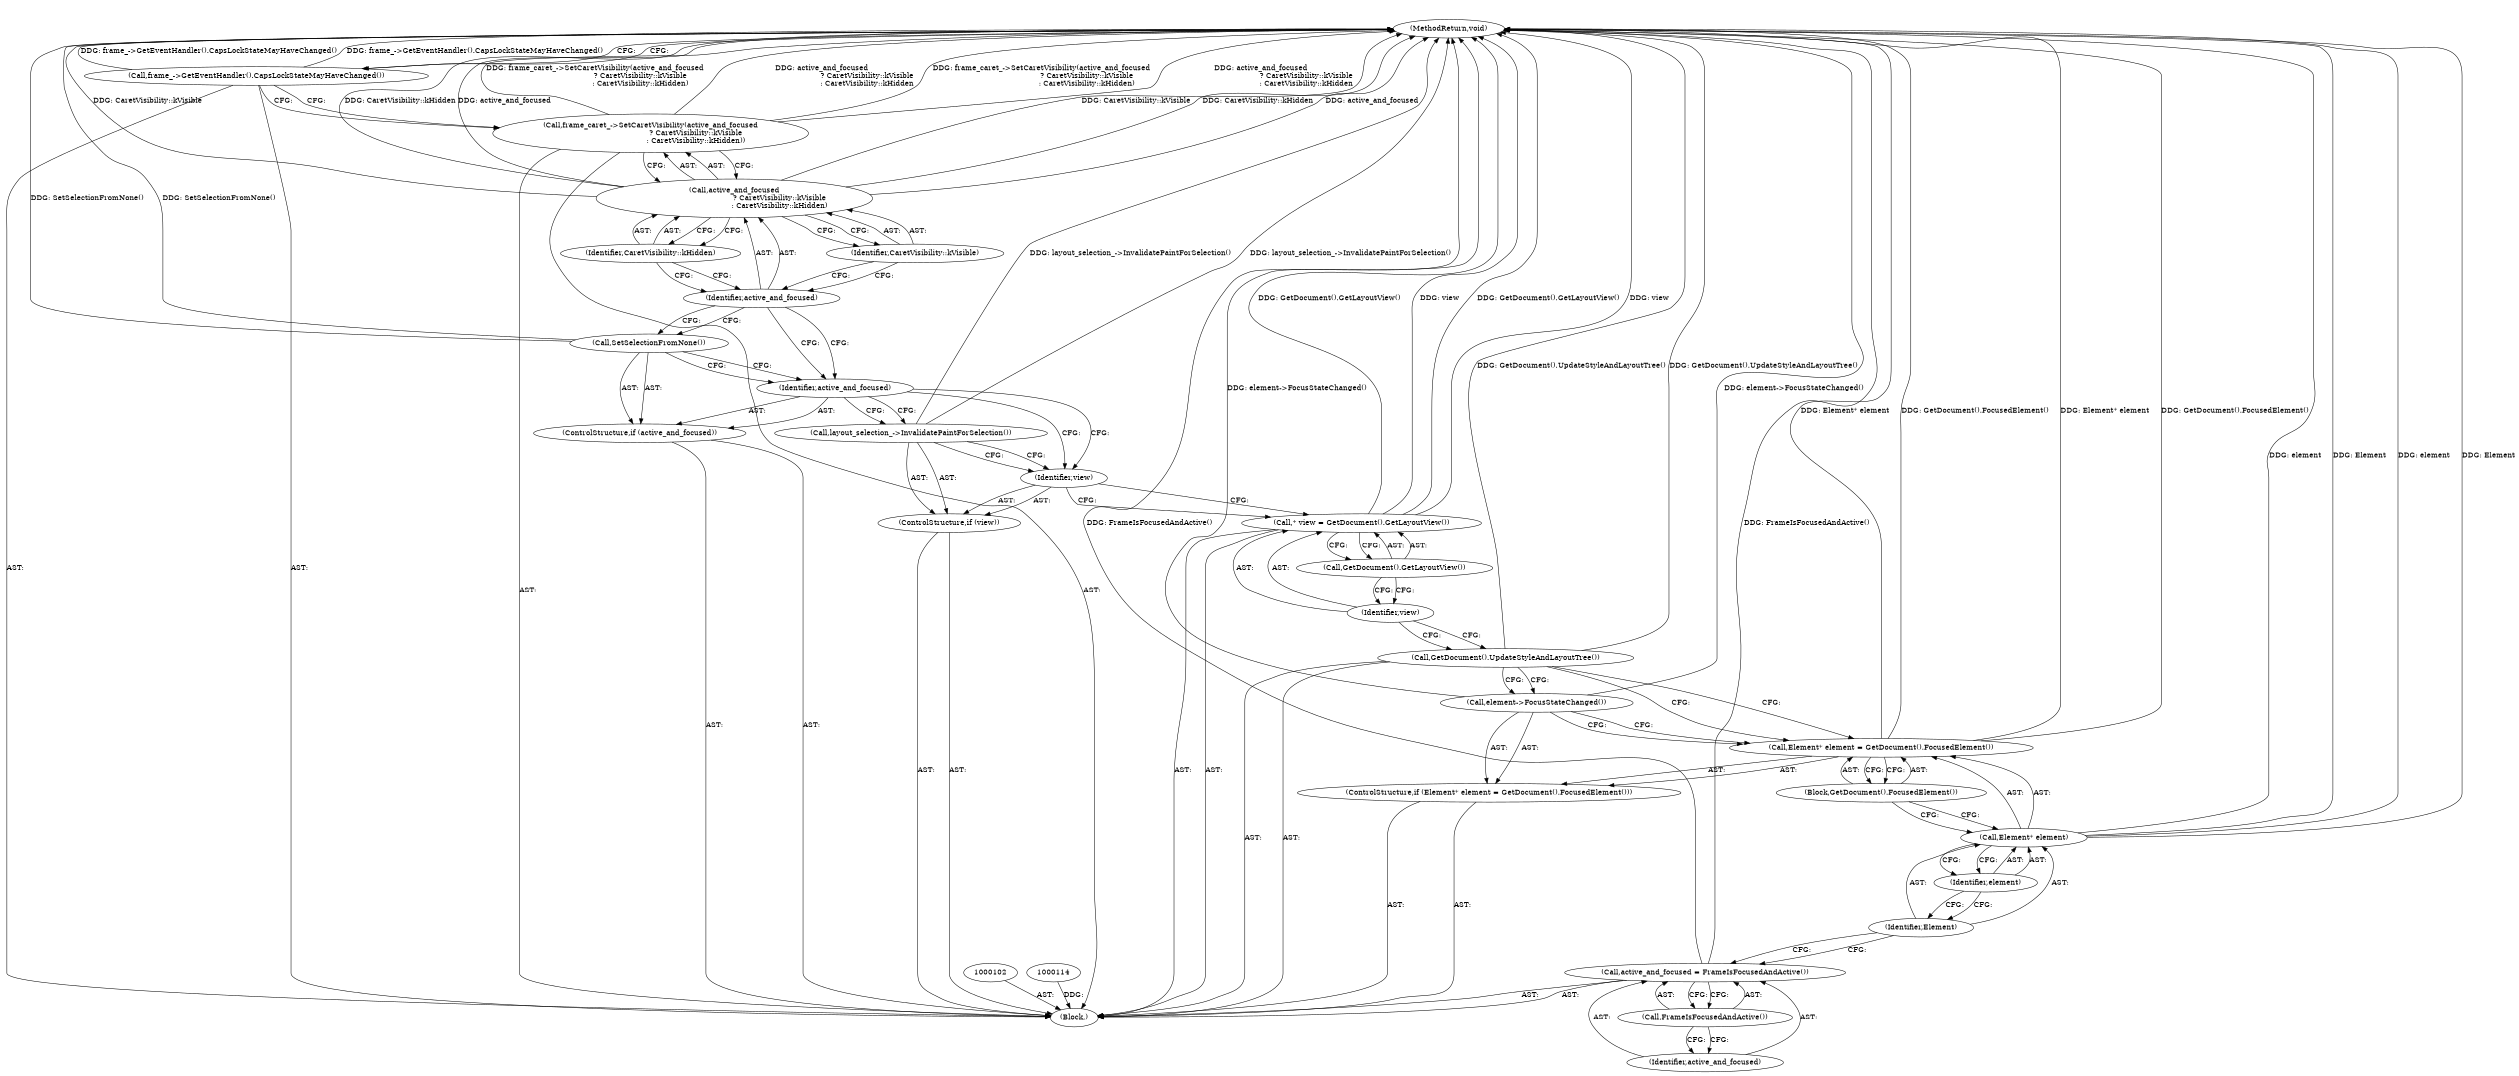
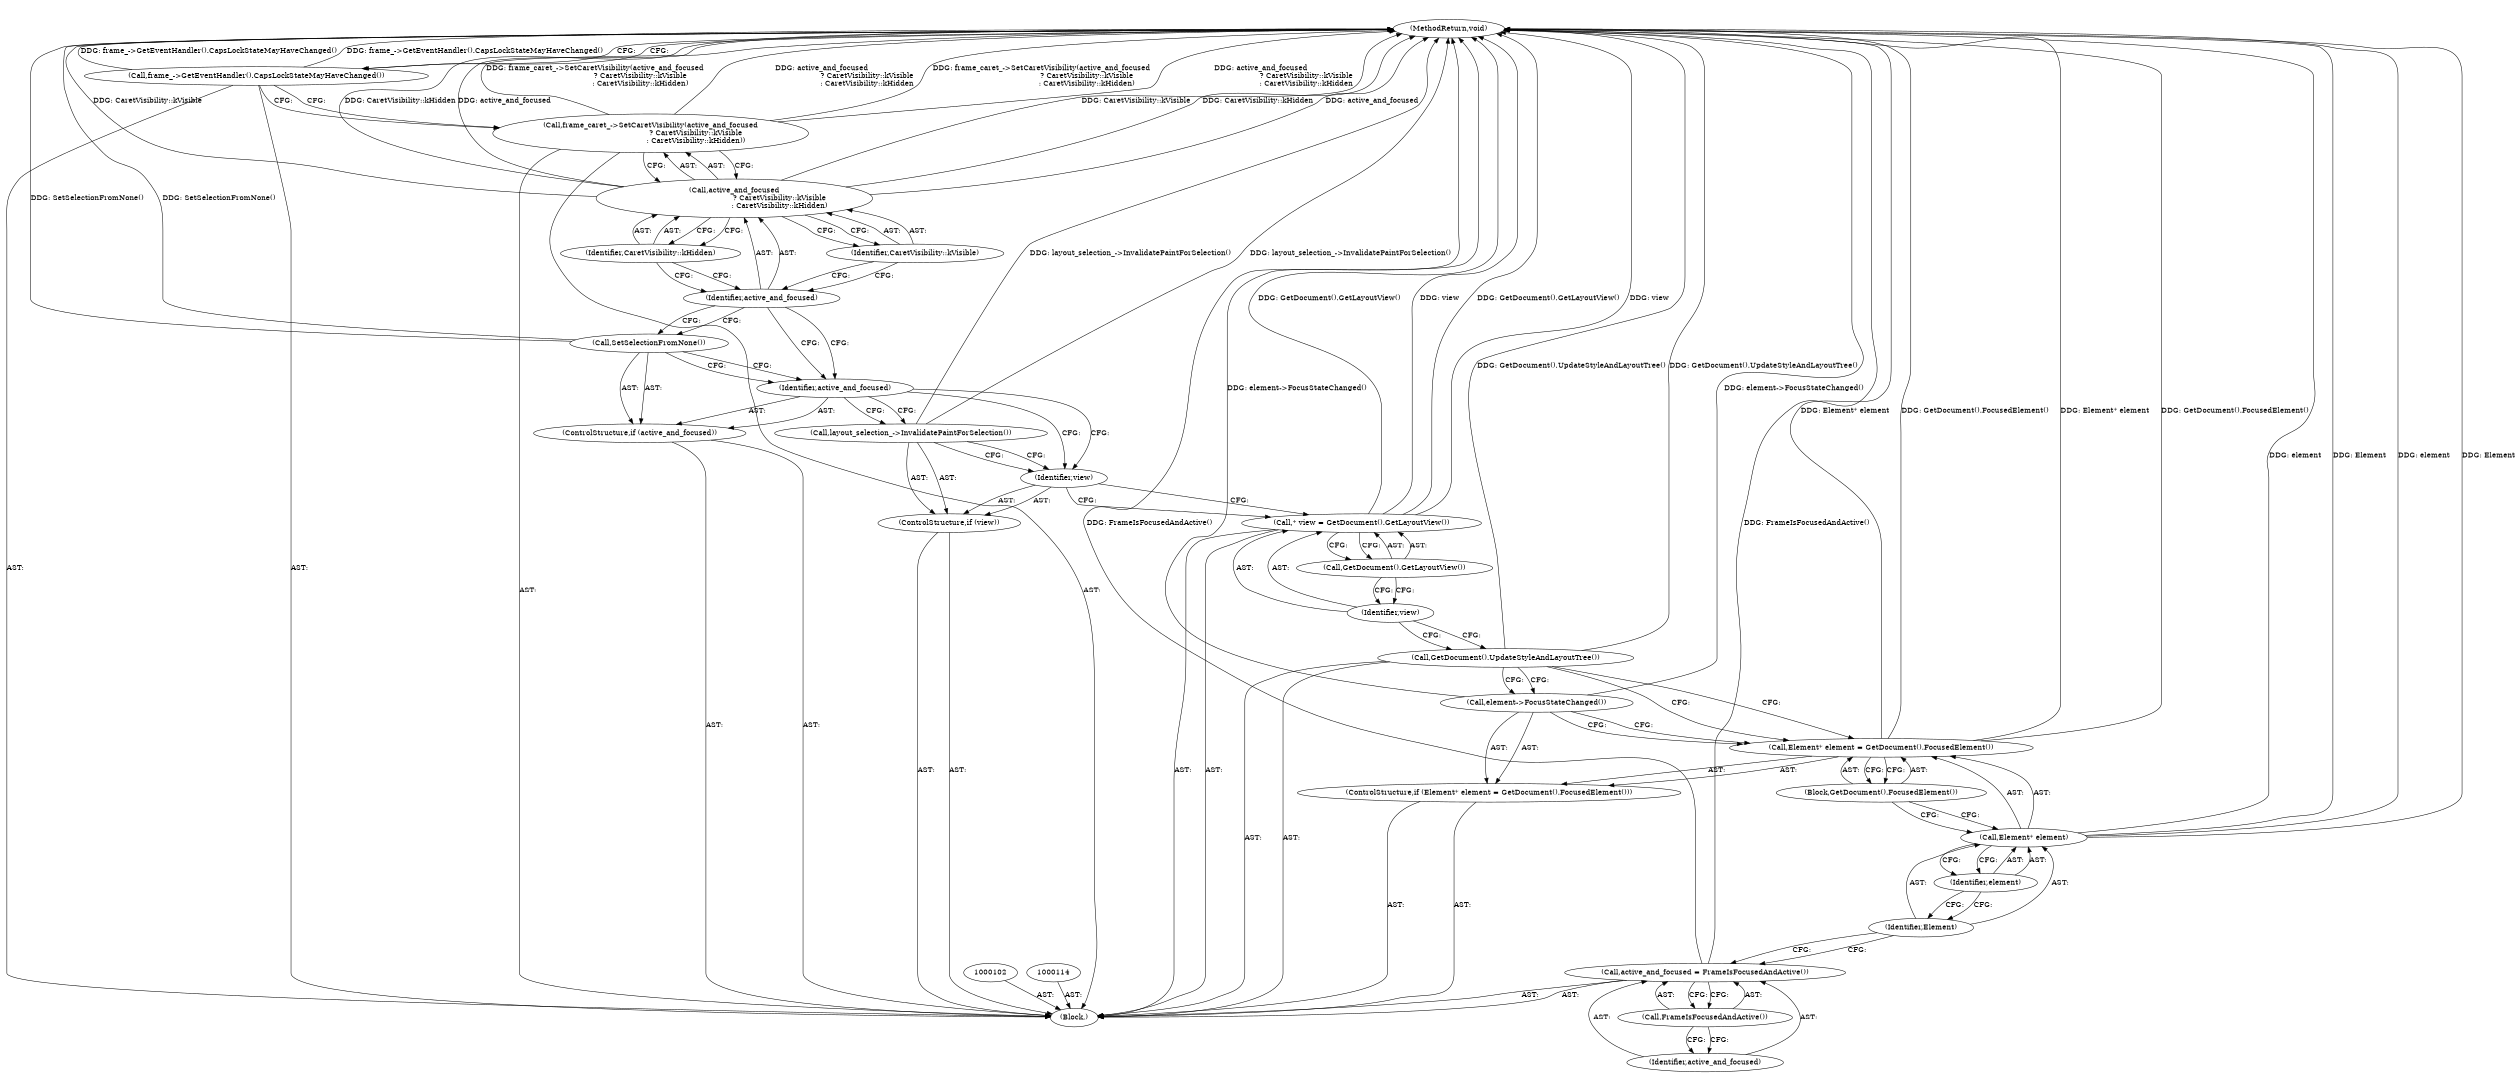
edge "1000114" -> "(Block,)": label "DDG: " -> "AST: "
